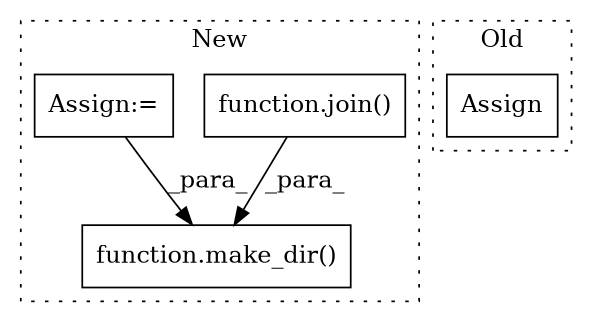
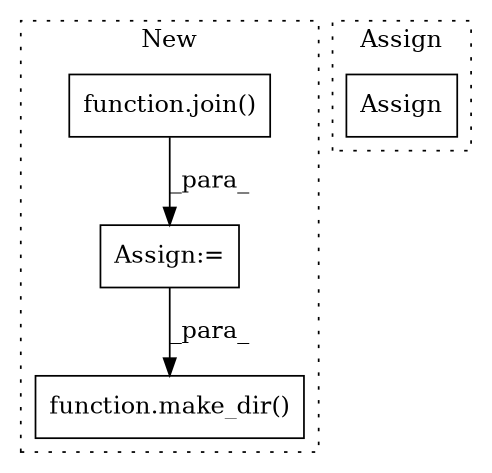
cluster "Old": label "Old" -> "Assign"
edge "function.join()" -> "function.make_dir()": now "function.join()" -> "Assign:="
